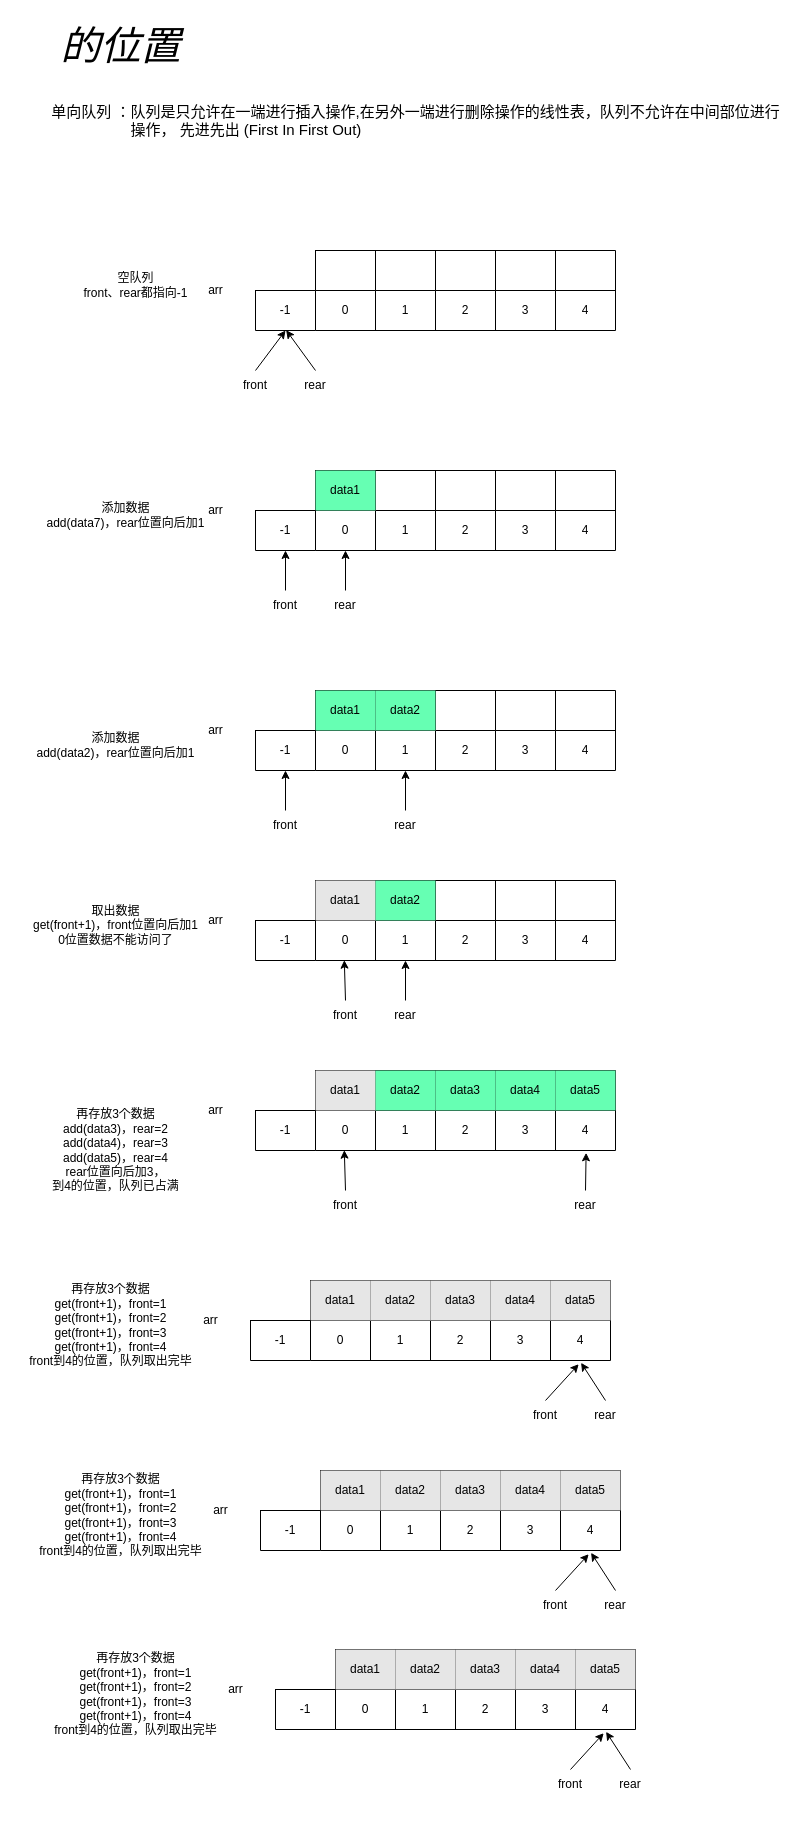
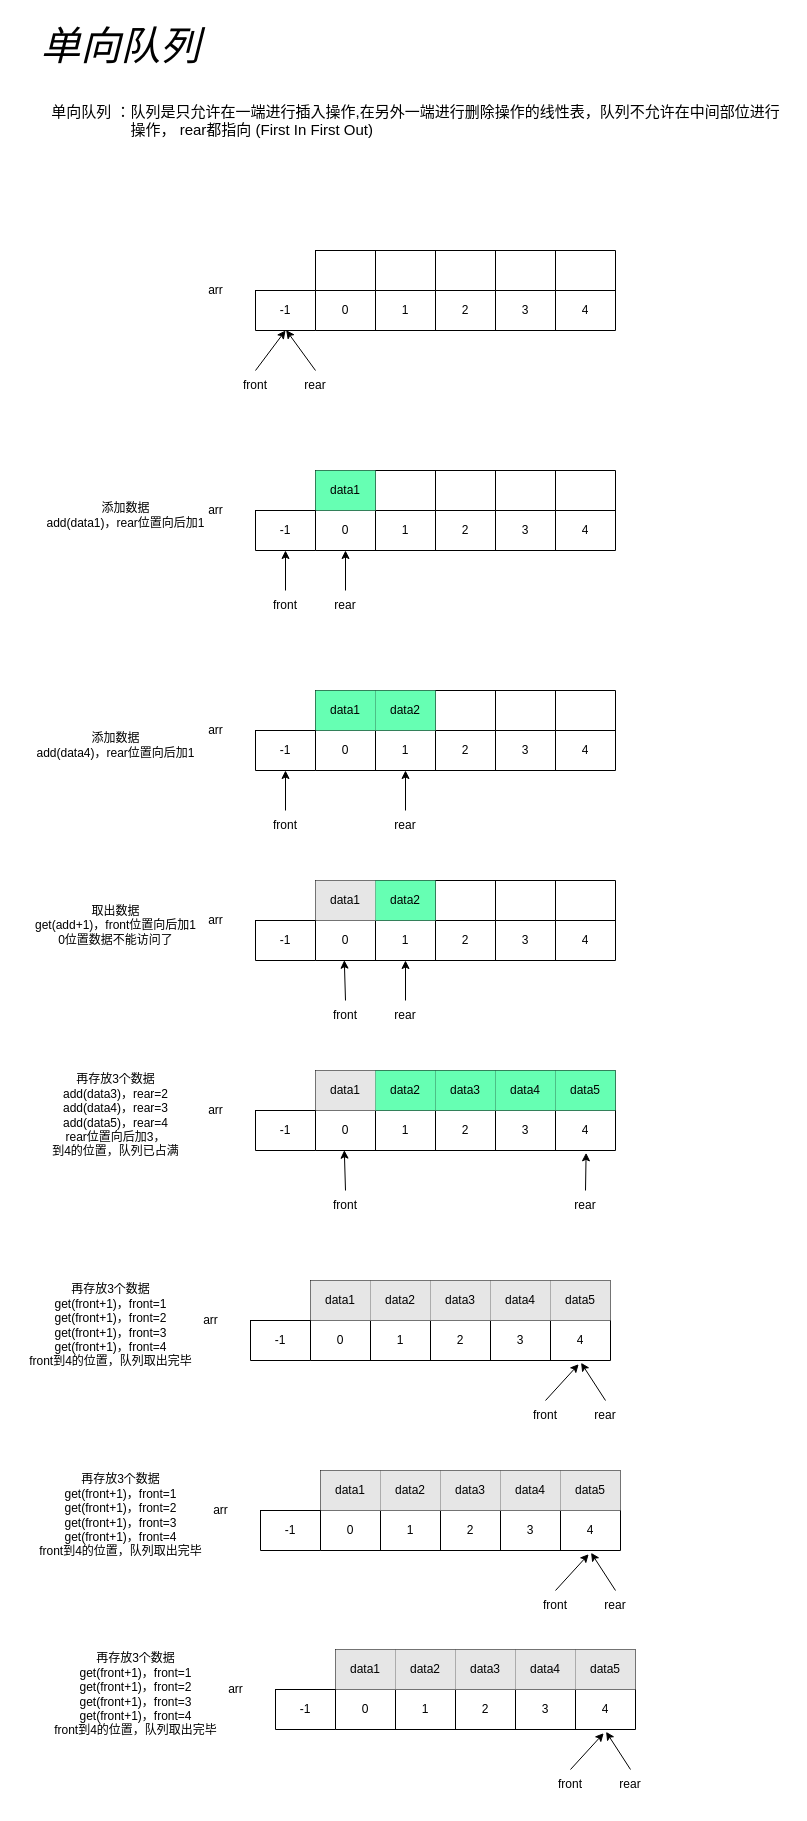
node "的位置": label "的位置" -> "单向队列"
node "单向队列 ：队列是只允许在一端进行插入操作,在另外一端进行删除操作的线性表，队列不允许在中间部位进行 操作， 先进先出 (First In First Out)": label "单向队列 ：队列是只允许在一端进行插入操作,在另外一端进行删除操作的线性表，队列不允许在中间部位进行 操作， 先进先出 (First In First Out)" -> "单向队列 ：队列是只允许在一端进行插入操作,在另外一端进行删除操作的线性表，队列不允许在中间部位进行 操作， rear都指向 (First In First Out)"
node "空队列 front、rear都指向-1": removed
node "添加数据 add(data7)，rear位置向后加1": label "添加数据 add(data7)，rear位置向后加1" -> "添加数据 add(data1)，rear位置向后加1"
node "添加数据 add(data2)，rear位置向后加1": label "添加数据 add(data2)，rear位置向后加1" -> "添加数据 add(data4)，rear位置向后加1"
node "取出数据 get(front+1)，front位置向后加1 0位置数据不能访问了": label "取出数据 get(front+1)，front位置向后加1 0位置数据不能访问了" -> "取出数据 get(add+1)，front位置向后加1 0位置数据不能访问了"
node "再存放3个数据 add(data3)，rear=2 add(data4)，rear=3 add(data5)，rear=4 rear位置向后加3， 到4的位置，队列已占满": moved (116, 1151) -> (116, 1116)
